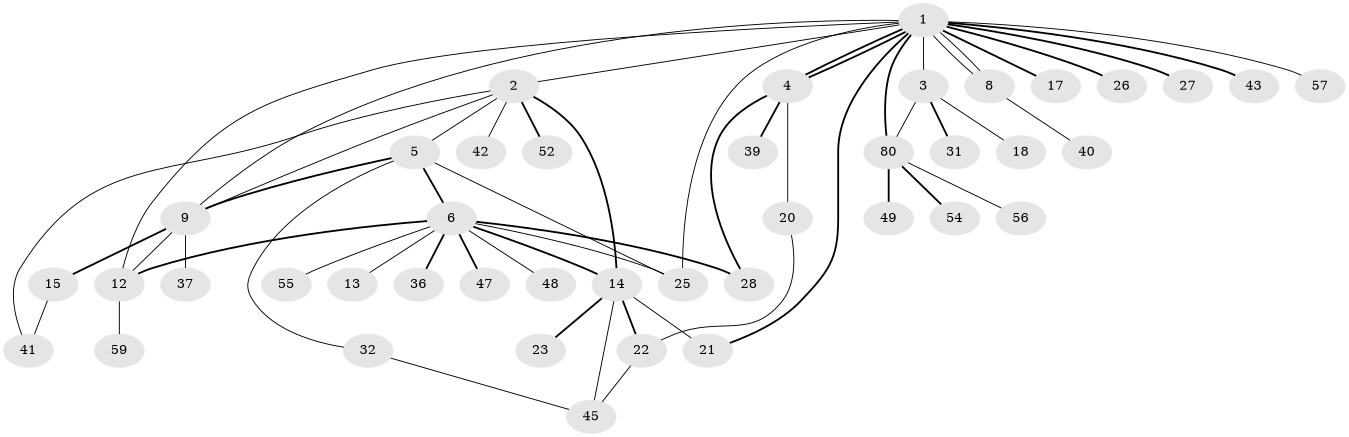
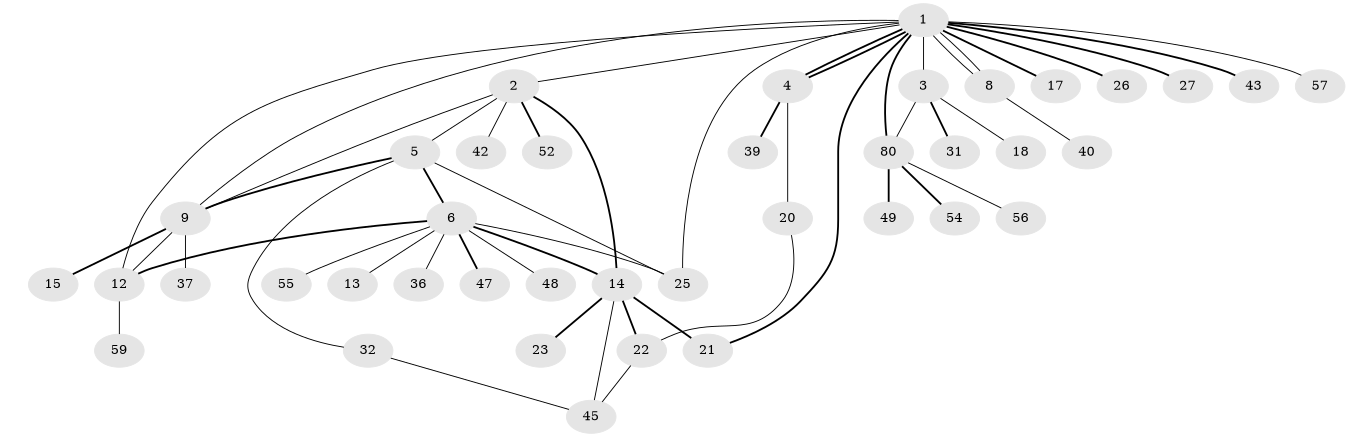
edge "6" -- "36": style bold -> solid
node "28": removed
edge "14" -- "21": style solid -> bold
node "41": removed
